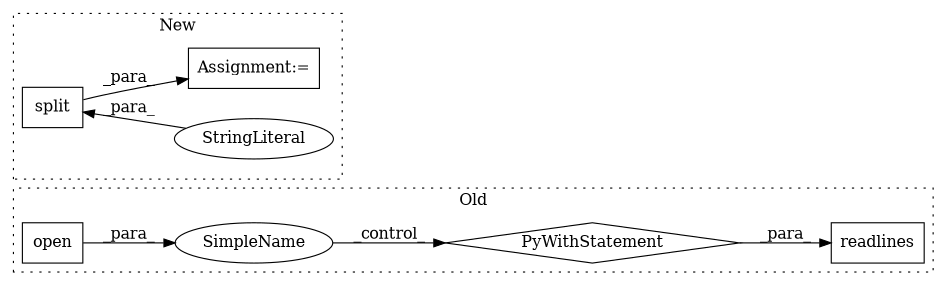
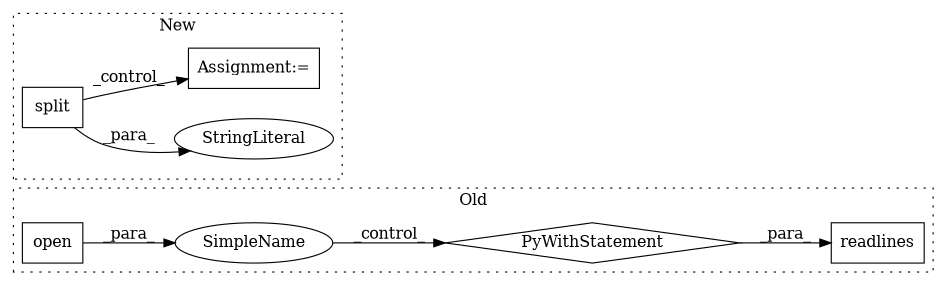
edge "split" -> "Assignment:=": label "_para_" -> "_control_"
edge "StringLiteral" -> "split": reversed
